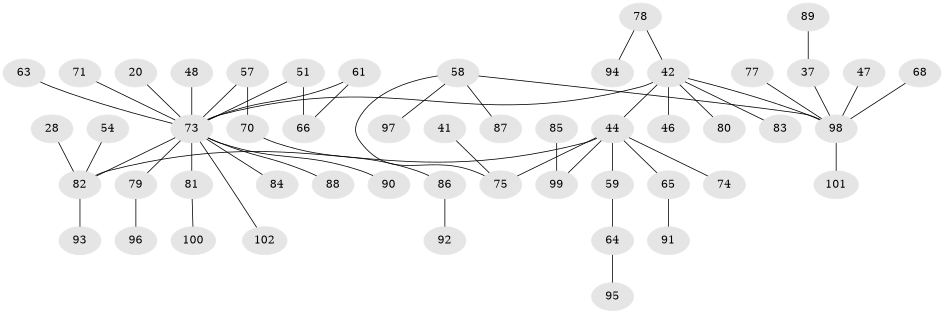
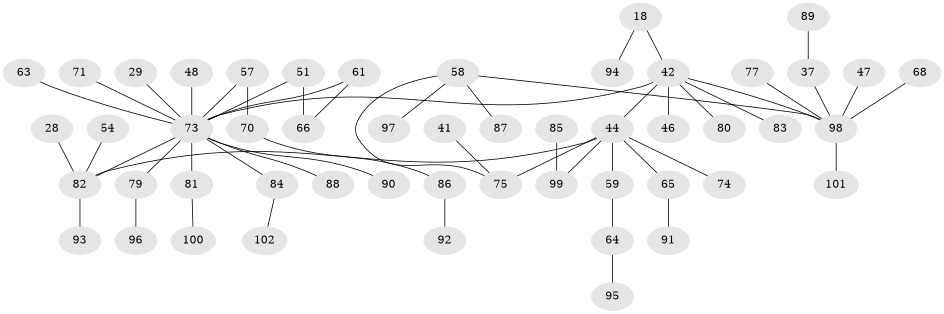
node "78": label "78" -> "18"
node "20": label "20" -> "29"
edge "73" -- "102": now "84" -- "102"
